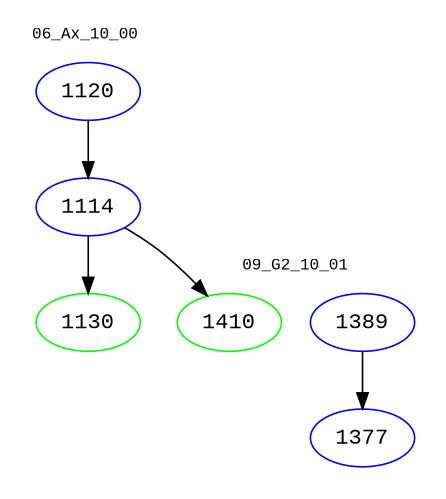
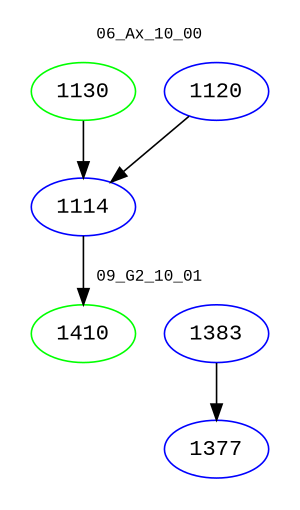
edge "1114" -> "1130": reversed
node "1389": label "1389" -> "1383"
